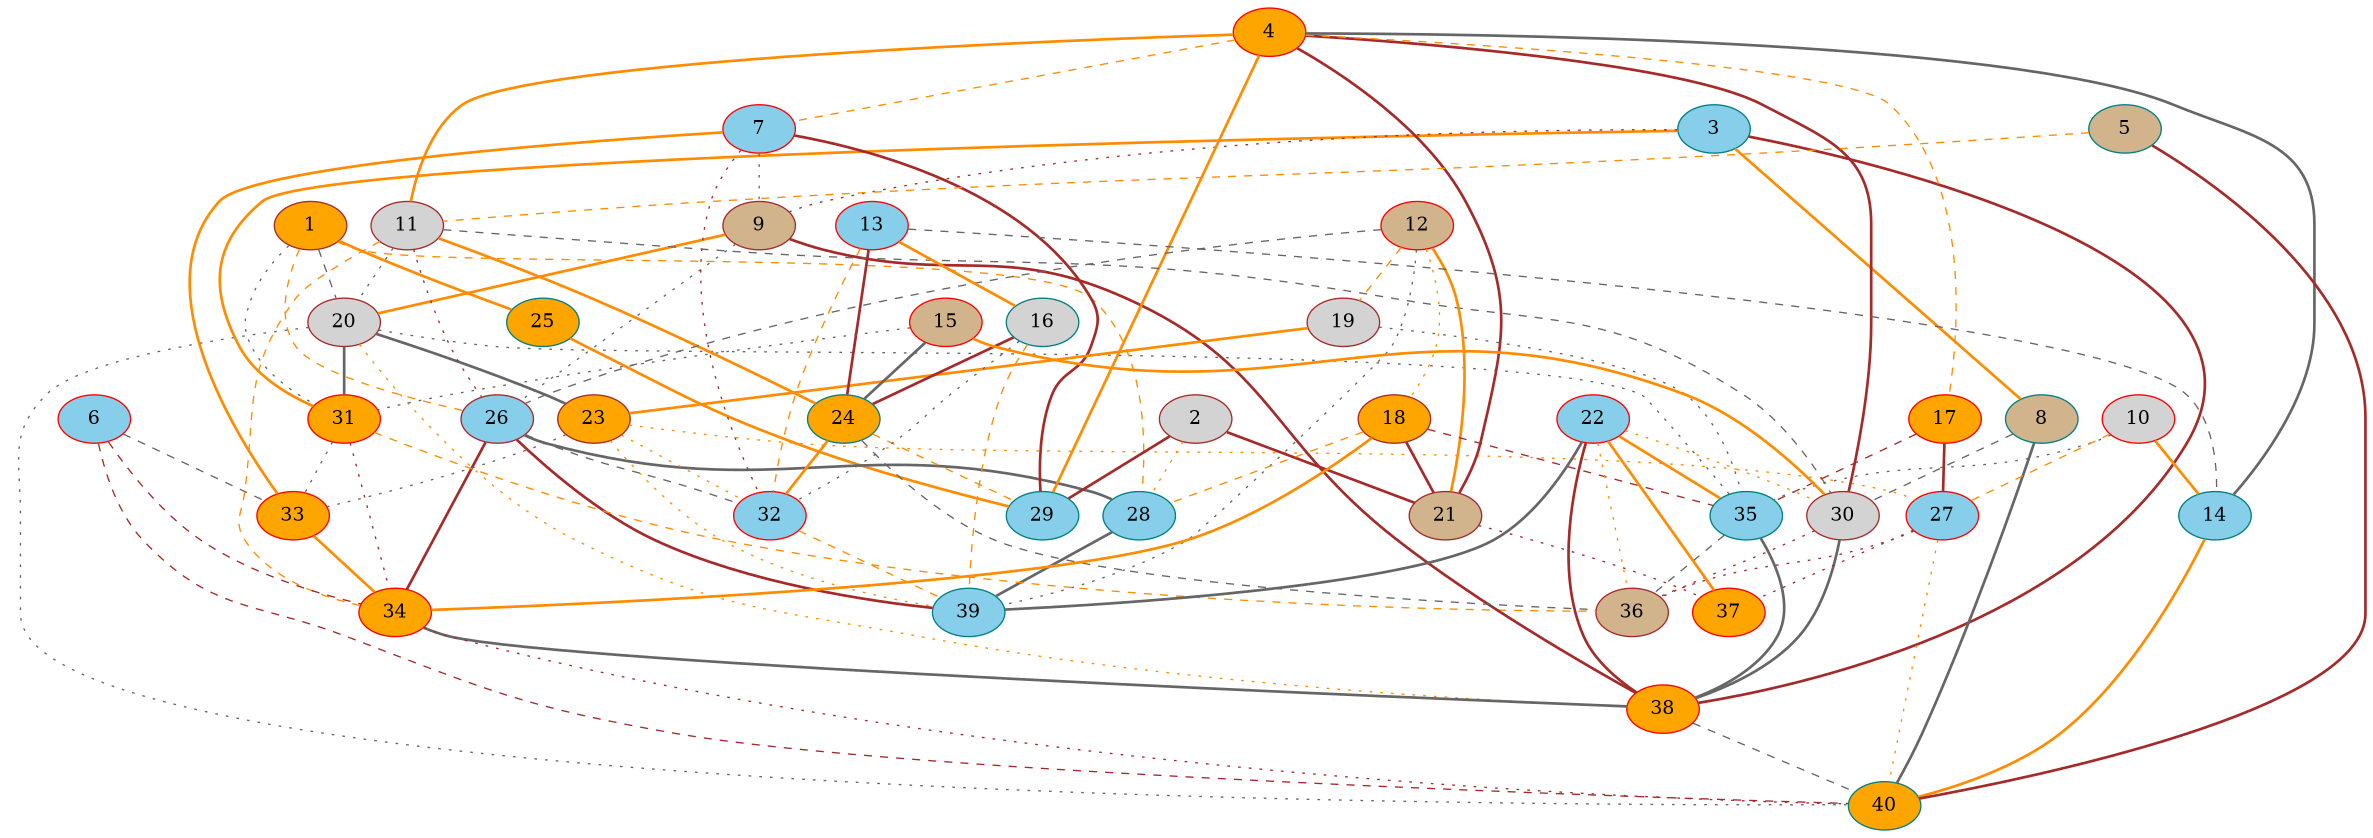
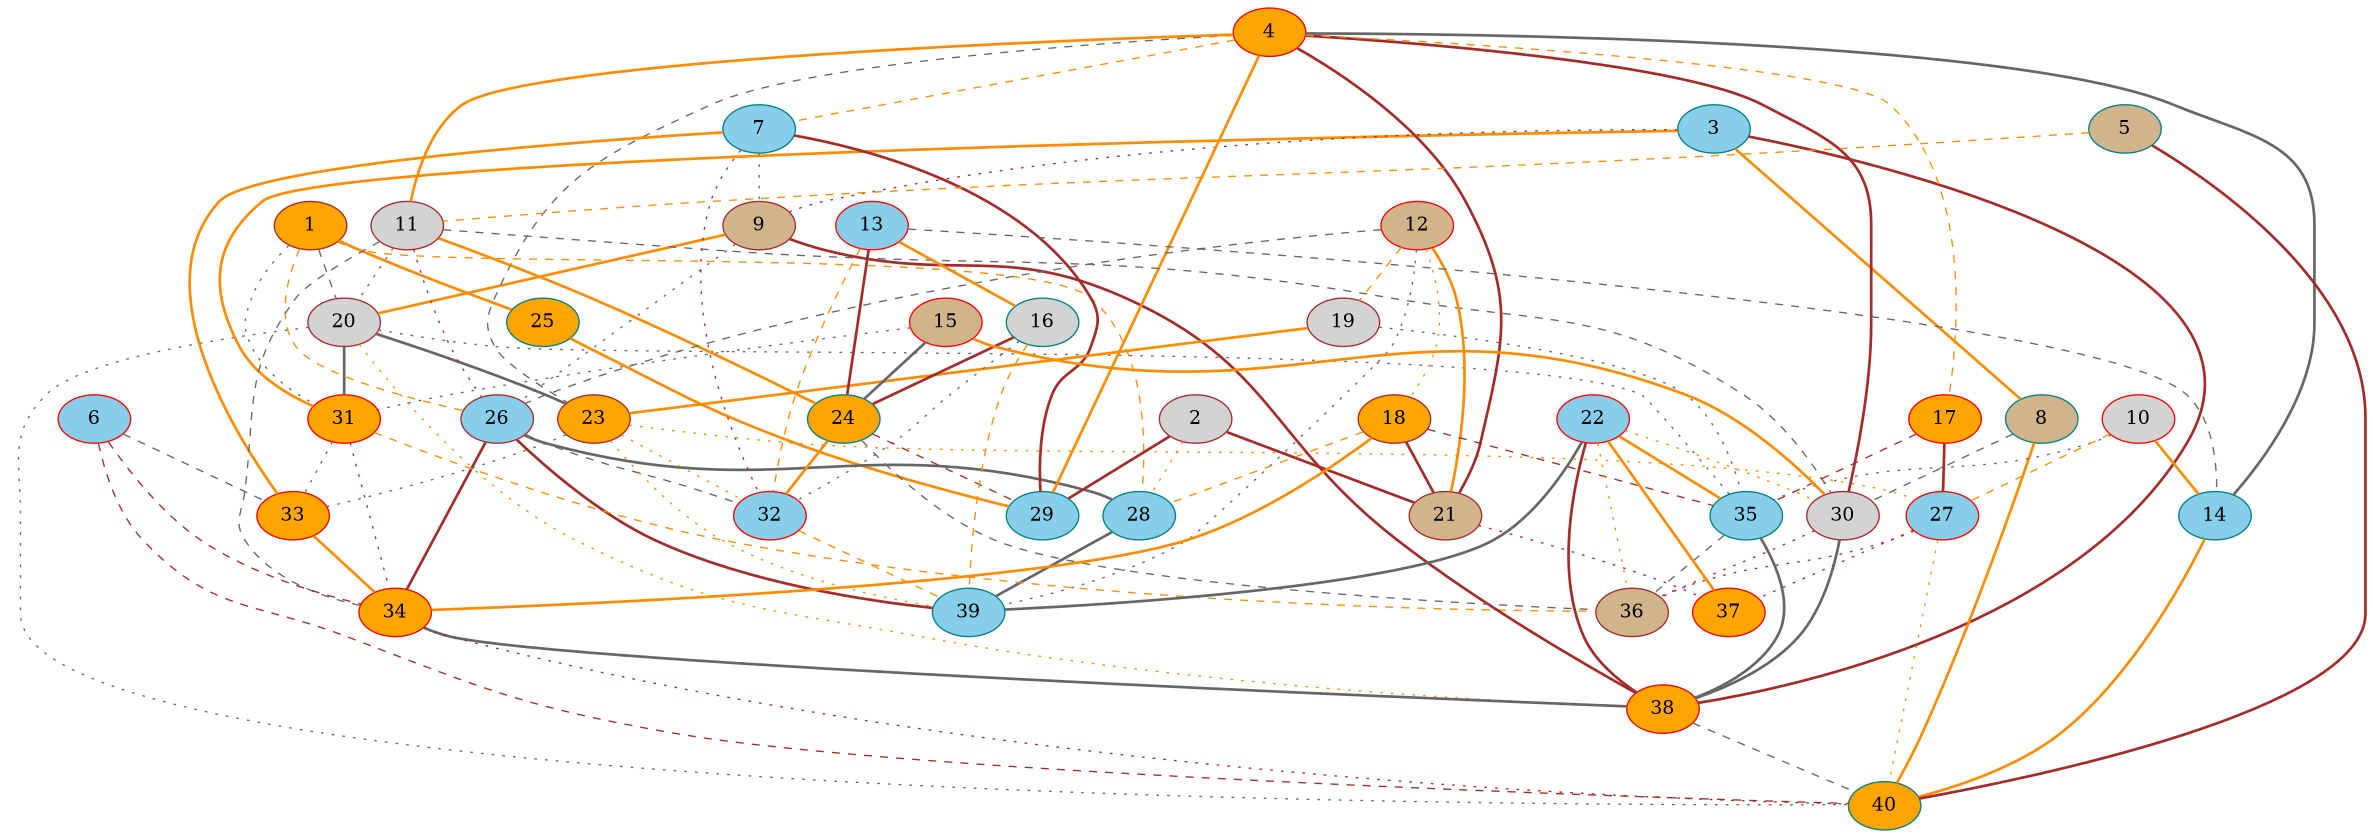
edge "4" -- "23": added
node "7": color red -> teal
edge "11" -- "34": color darkorange -> gray40
edge "24" -- "29": color darkorange -> brown
edge "8" -- "40": color gray40 -> darkorange
